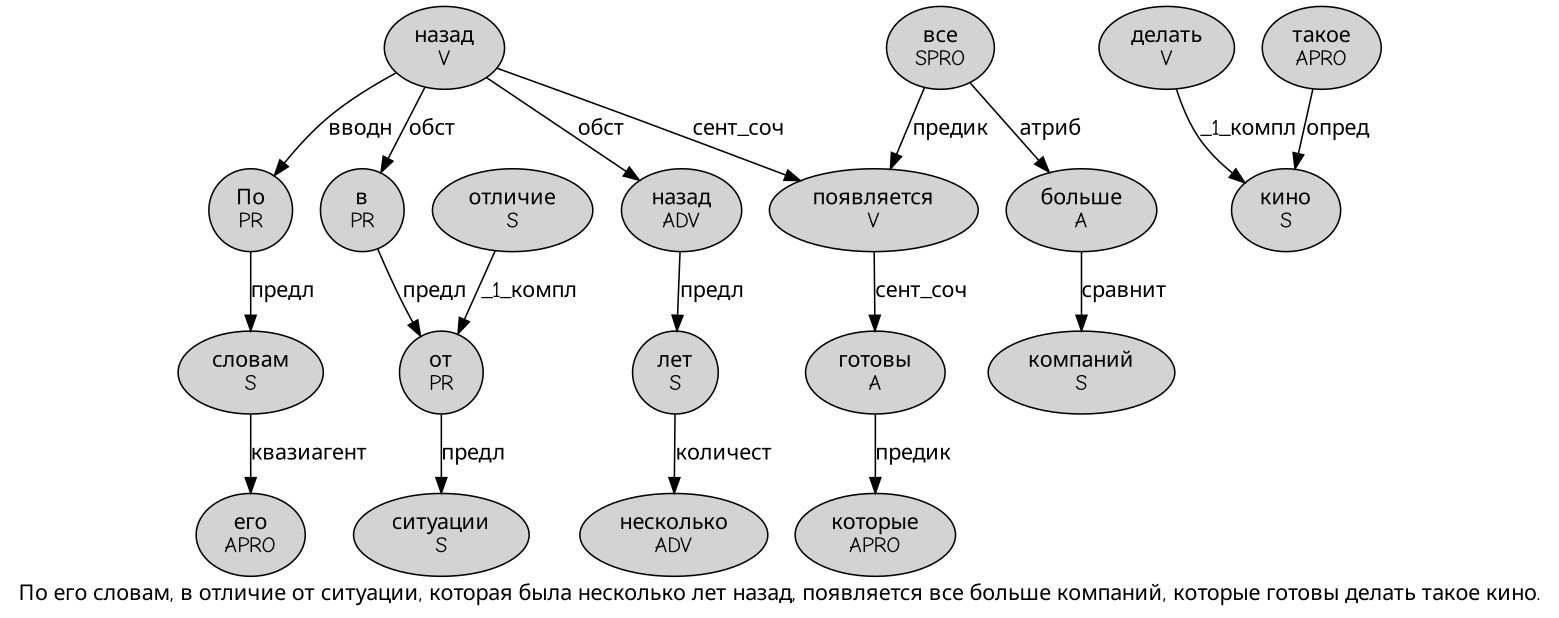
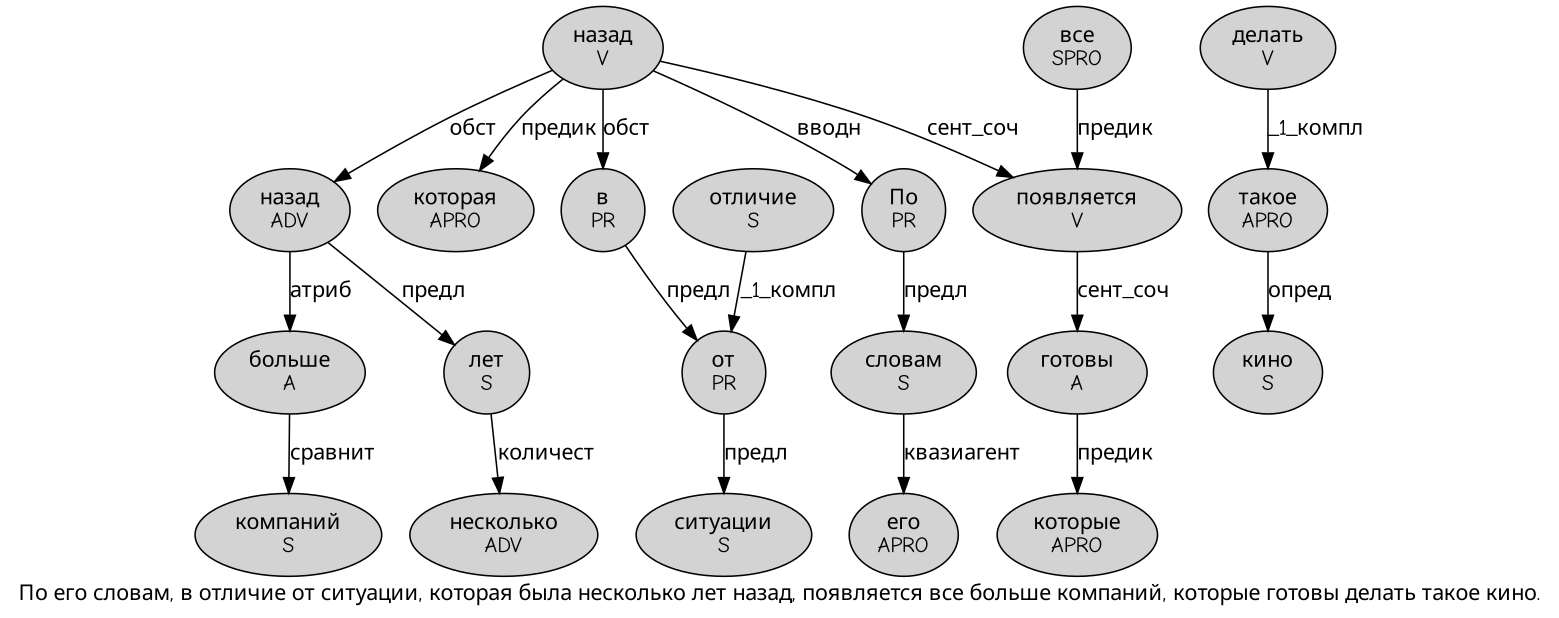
edge "все SPRO" -> "больше A": now "назад ADV" -> "больше A"
edge "делать V" -> "кино S": now "делать V" -> "такое APRO"
node "которая APRO": added
